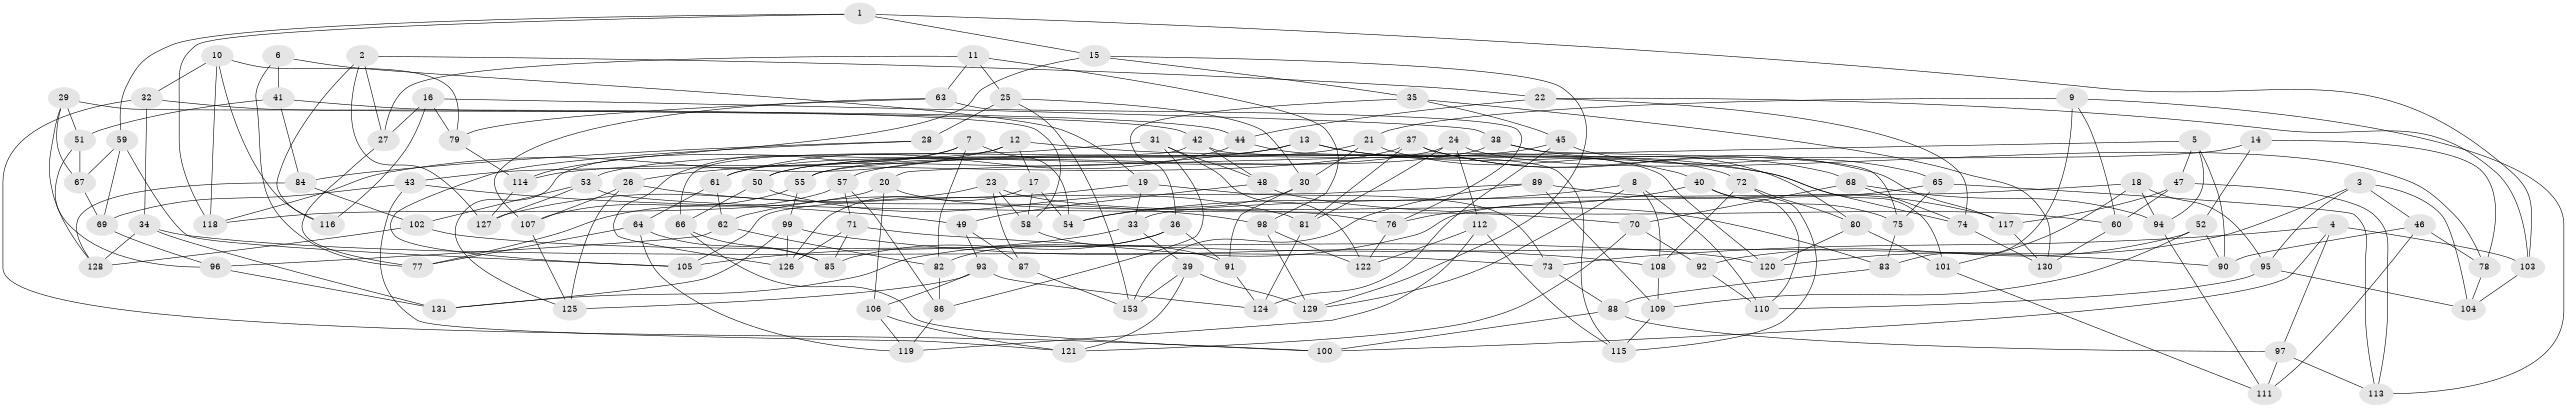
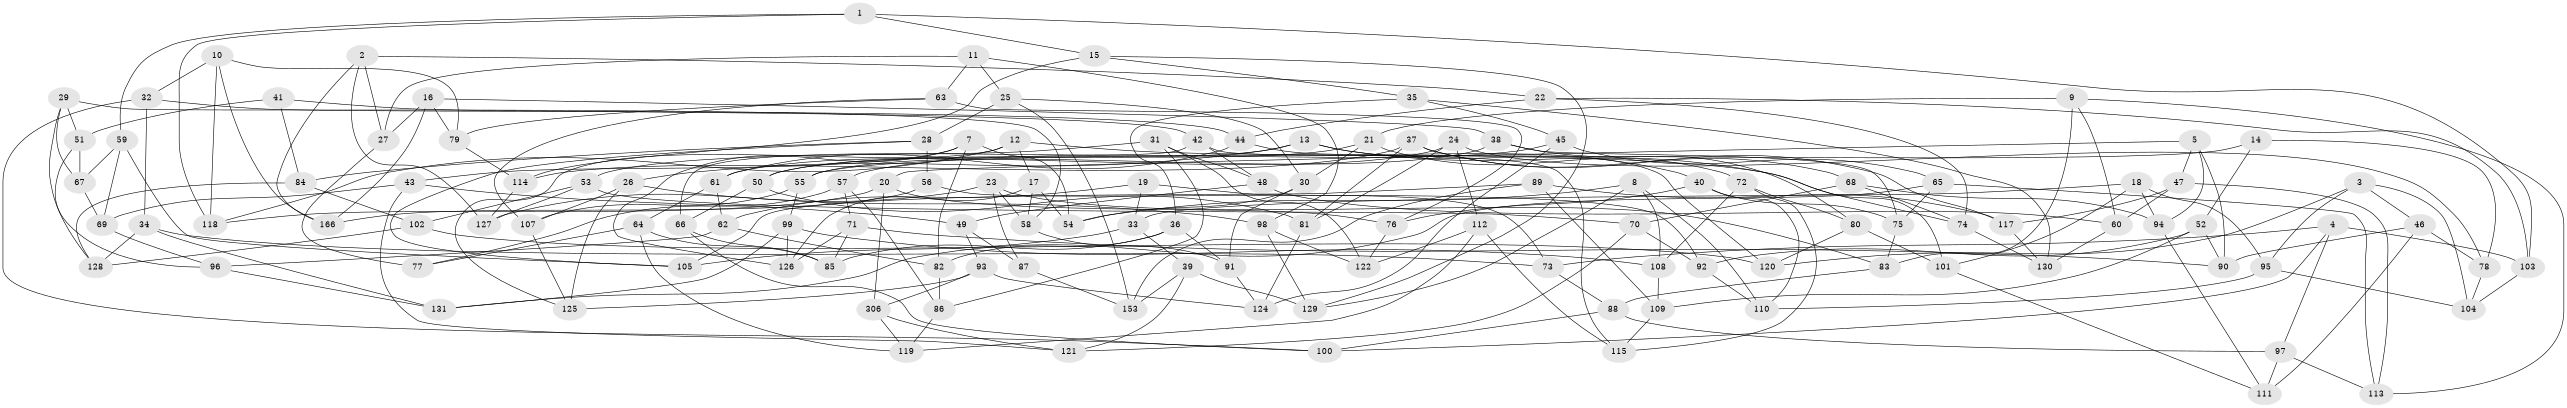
node "6": removed
node "56": added
node "116": label "116" -> "166"
node "106": label "106" -> "306"
